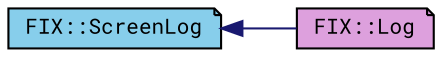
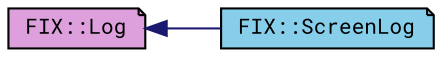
edge "FIX::Log" -> "FIX::ScreenLog": reversed
